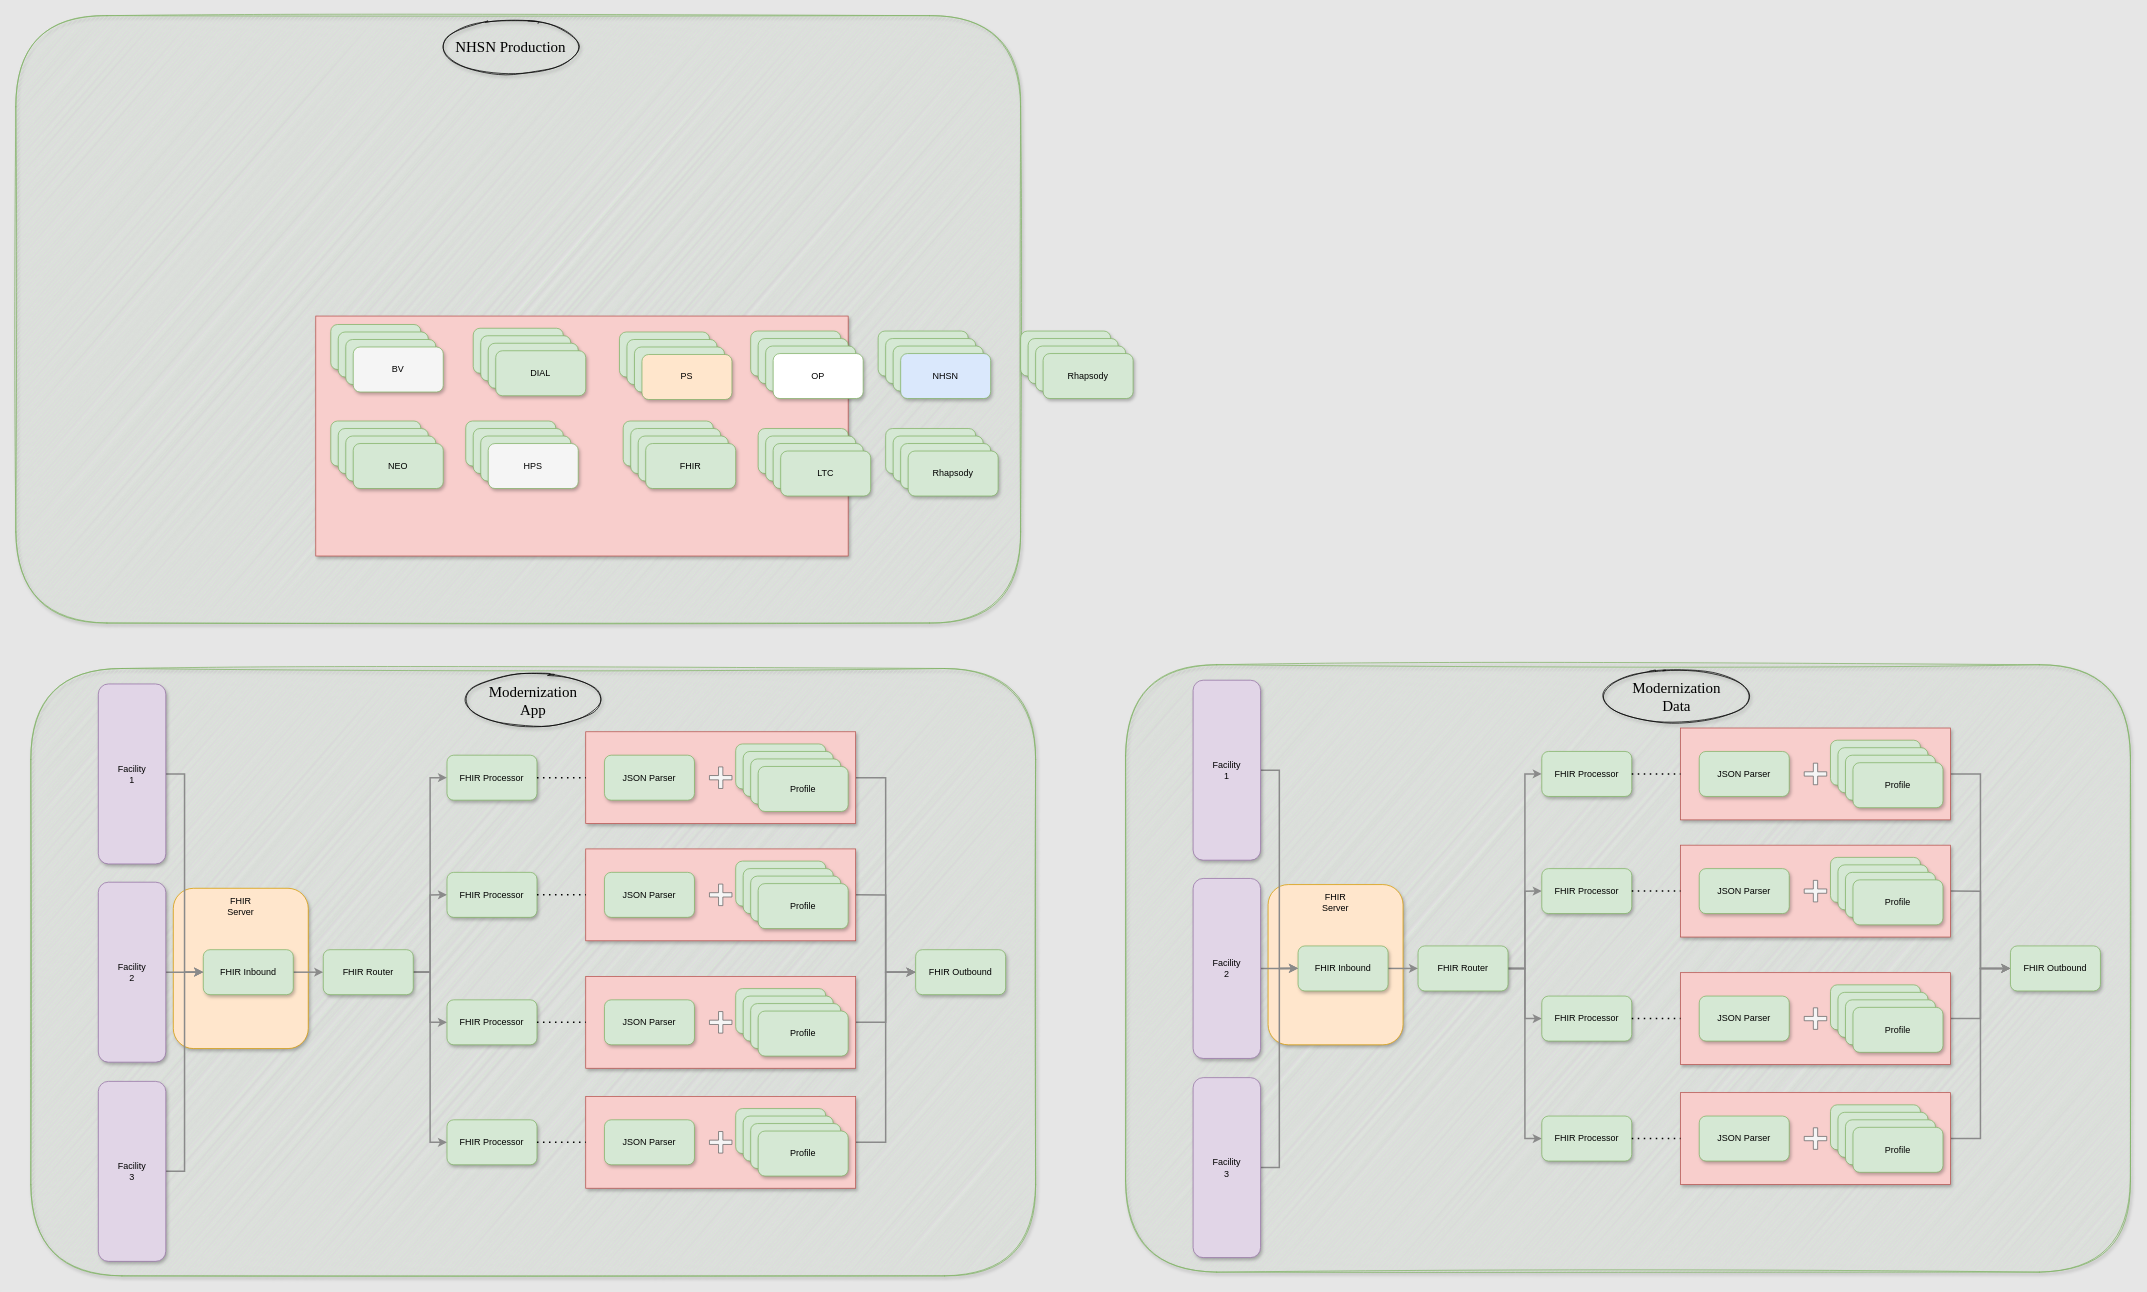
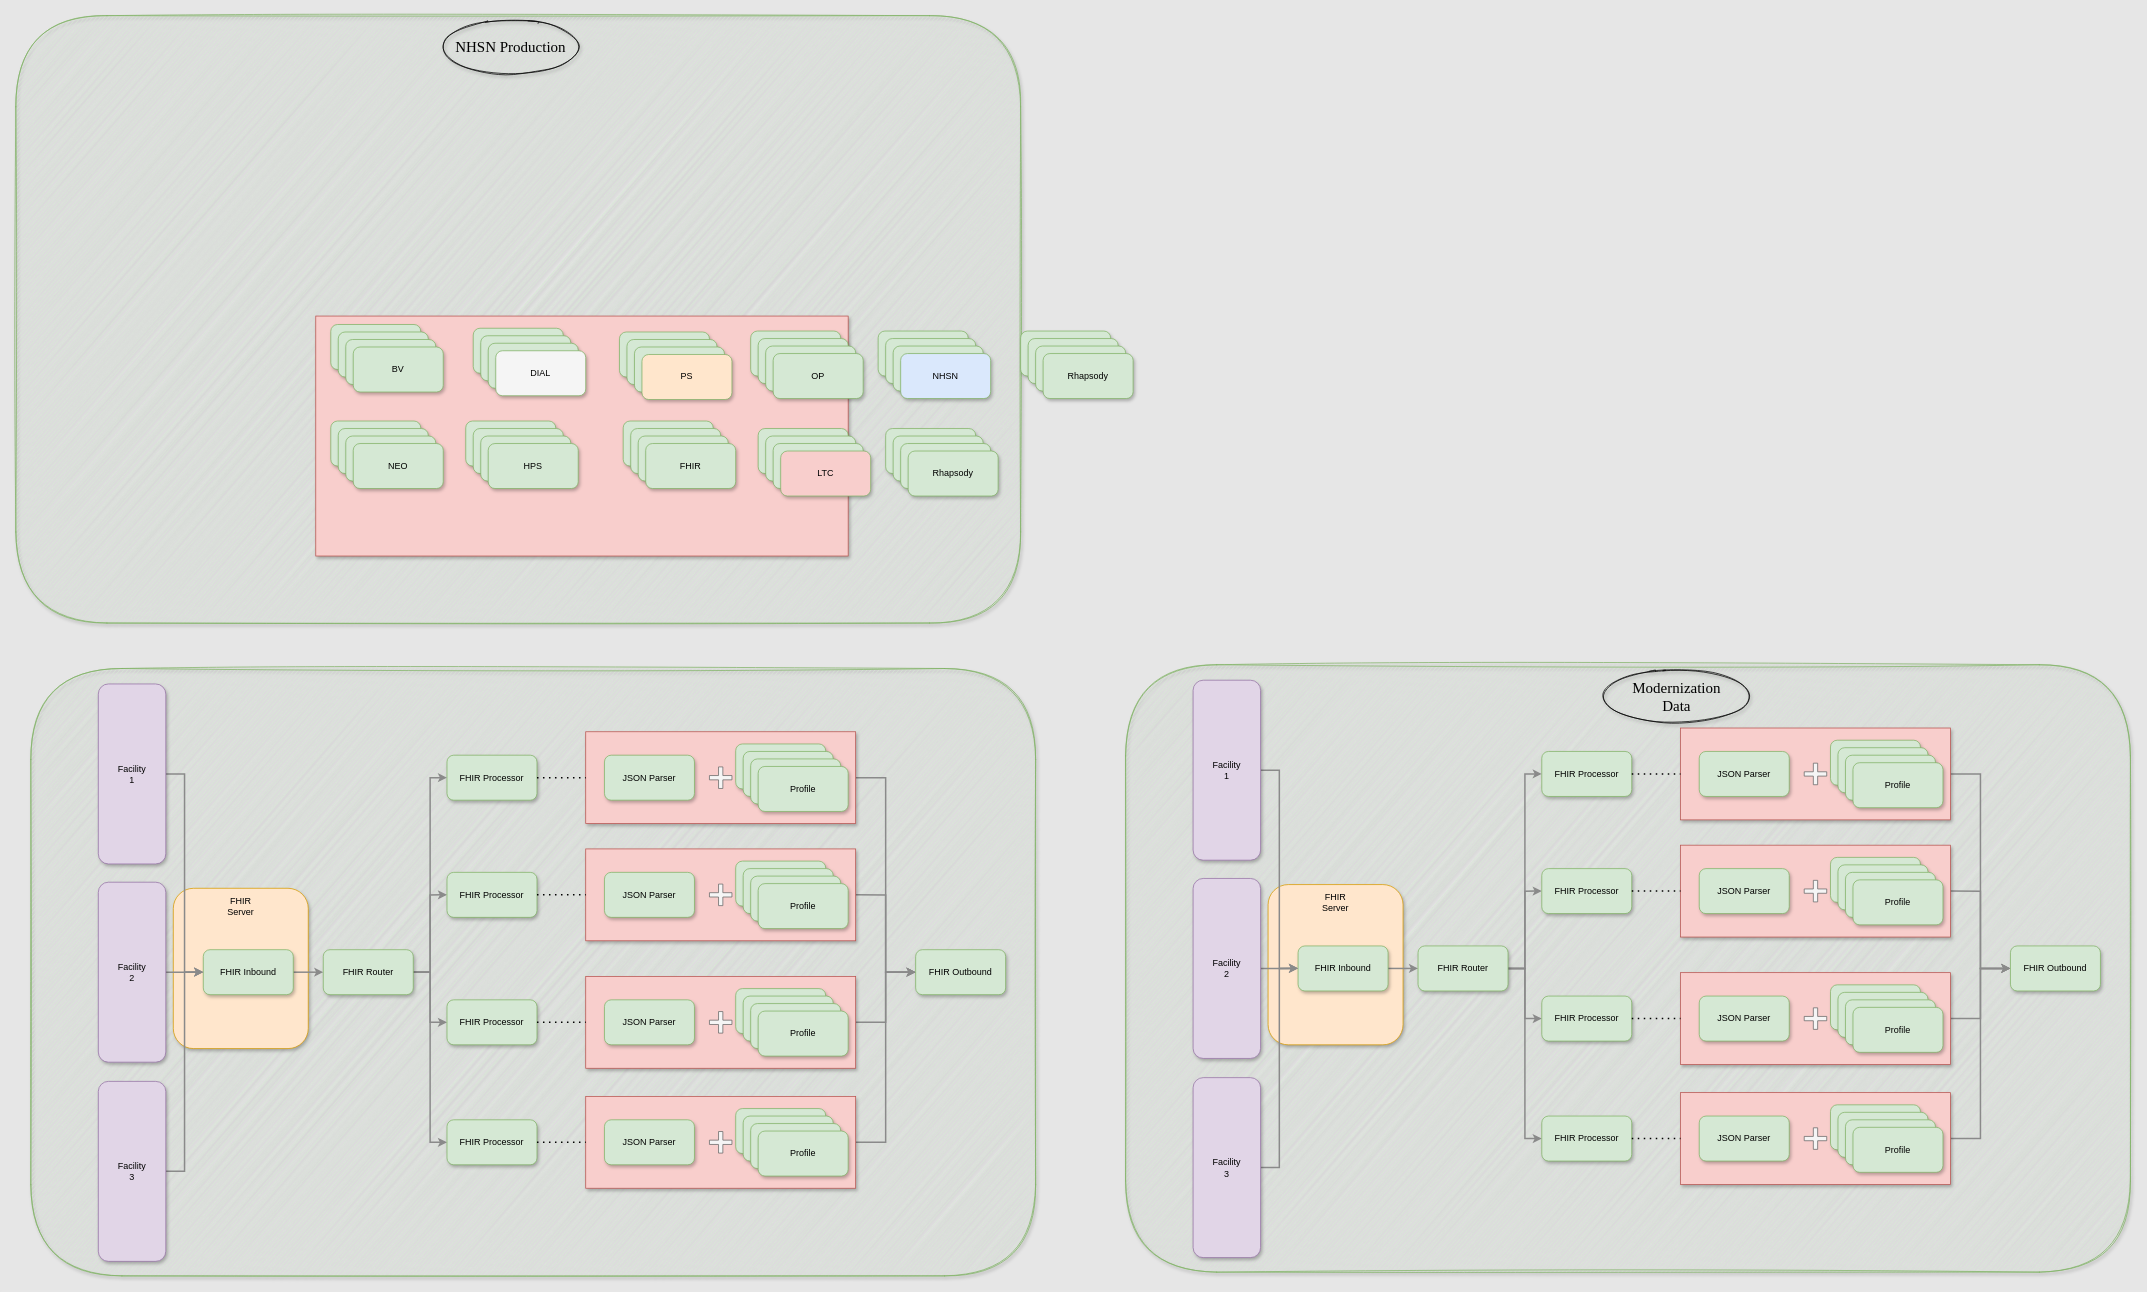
node "BV": fillcolor #f5f5f5 -> #d5e8d4
node "DIAL": fillcolor #d5e8d4 -> #f5f5f5
node "OP": fillcolor #ffffff -> #d5e8d4
node "HPS": fillcolor #f5f5f5 -> #d5e8d4
node "LTC": fillcolor #d5e8d4 -> #f8cecc
node "Modernization App": removed
